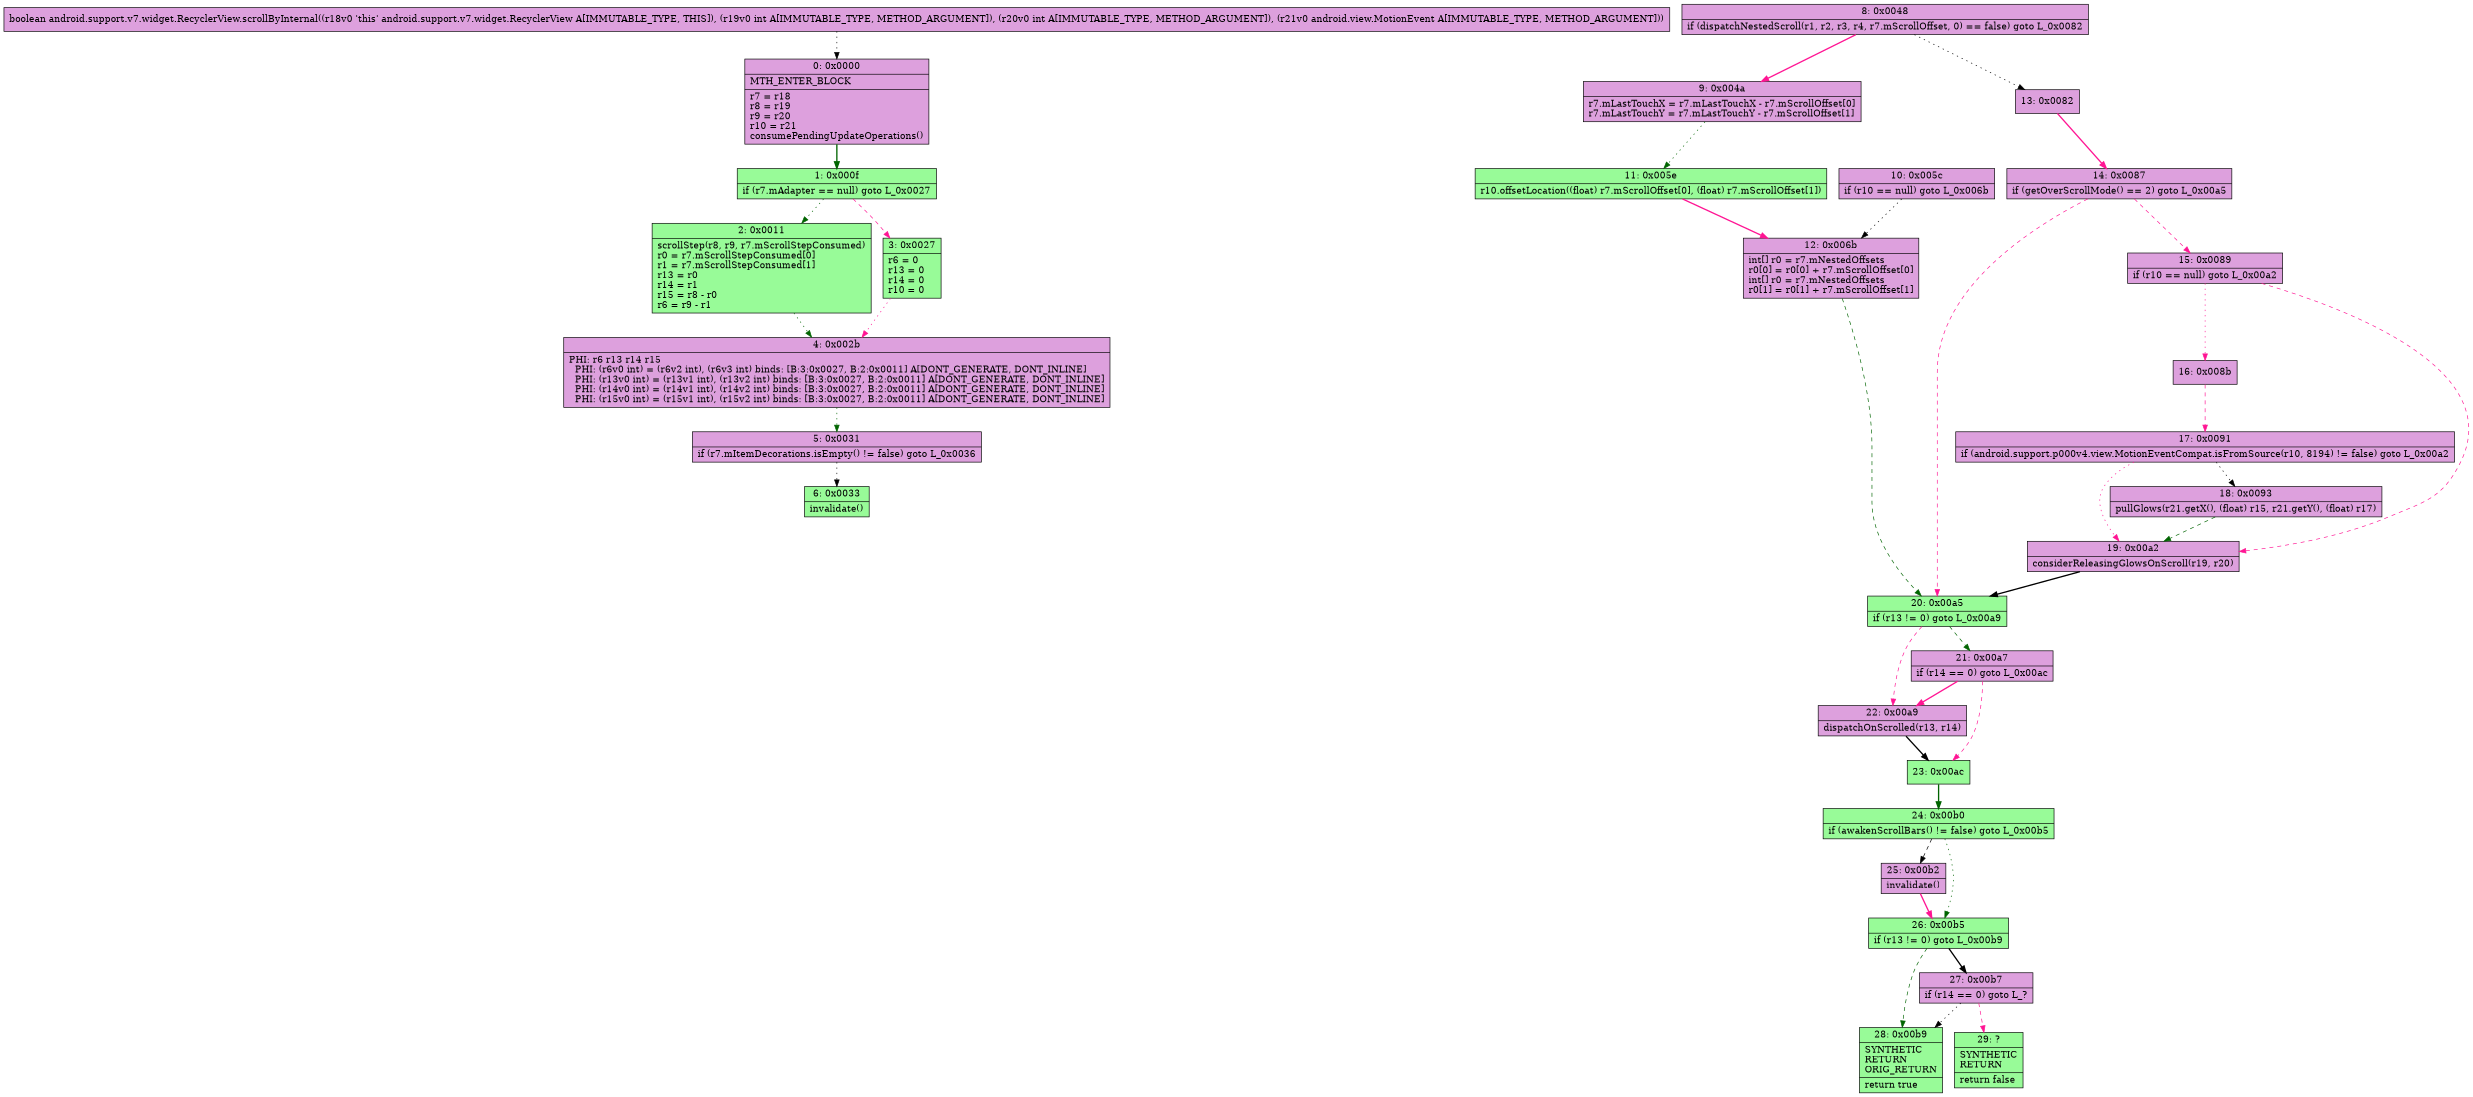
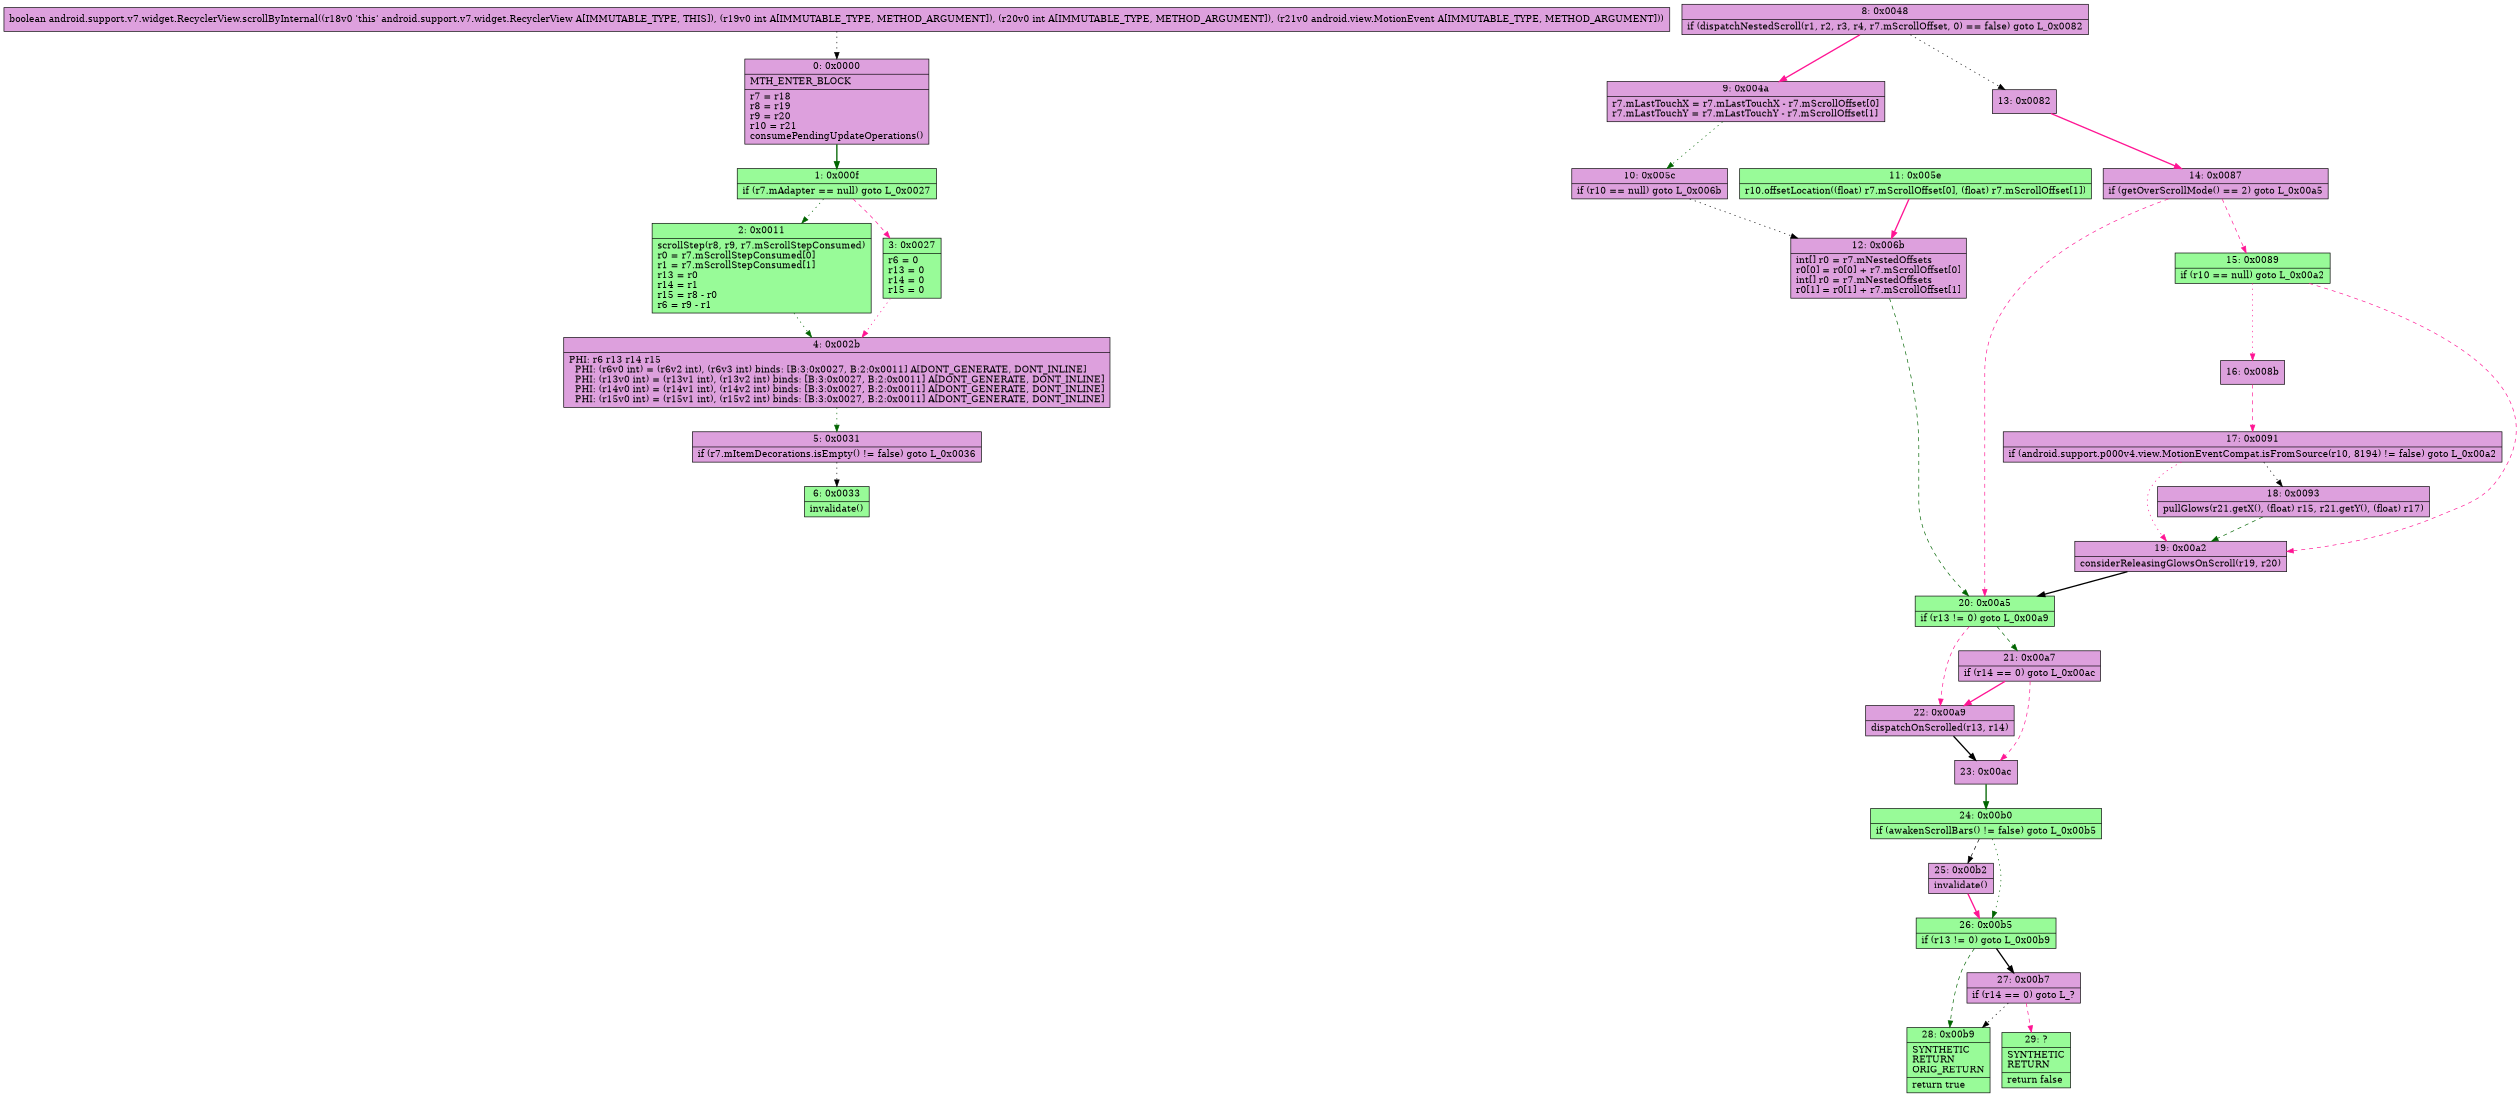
edge "9: 0x004a" -> "11: 0x005e": now "9: 0x004a" -> "10: 0x005c"
node "15: 0x0089": fillcolor plum -> palegreen
node "3: 0x0027": text "r10 = 0" -> "r15 = 0"
node "23: 0x00ac": fillcolor palegreen -> plum
